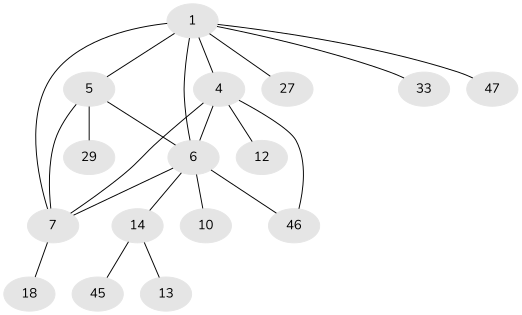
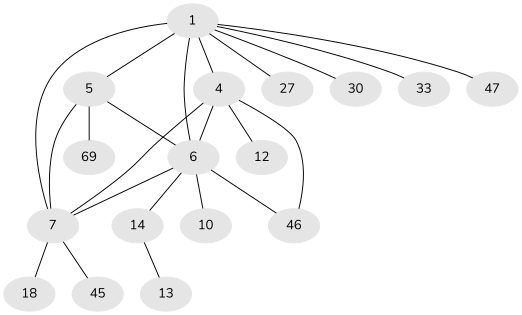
node "30": added
node "29": label "29" -> "69"
edge "14" -- "45": now "7" -- "45"
